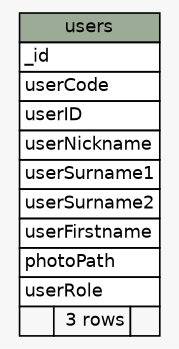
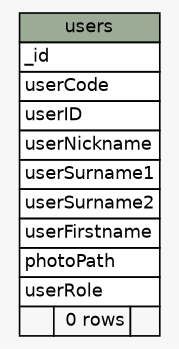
node "users": text "3 rows" -> "0 rows"
